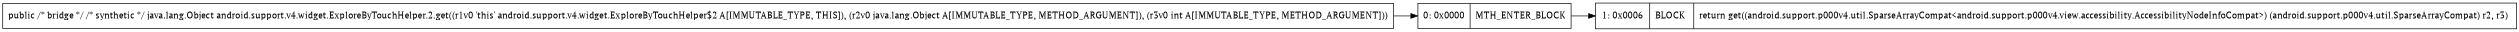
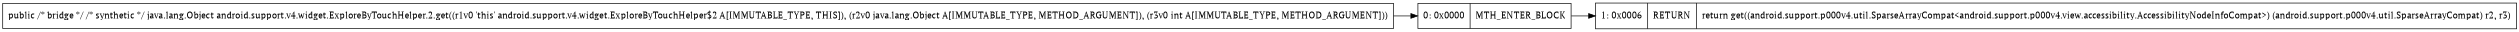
node "1: 0x0006": text "BLOCK" -> "RETURN"
